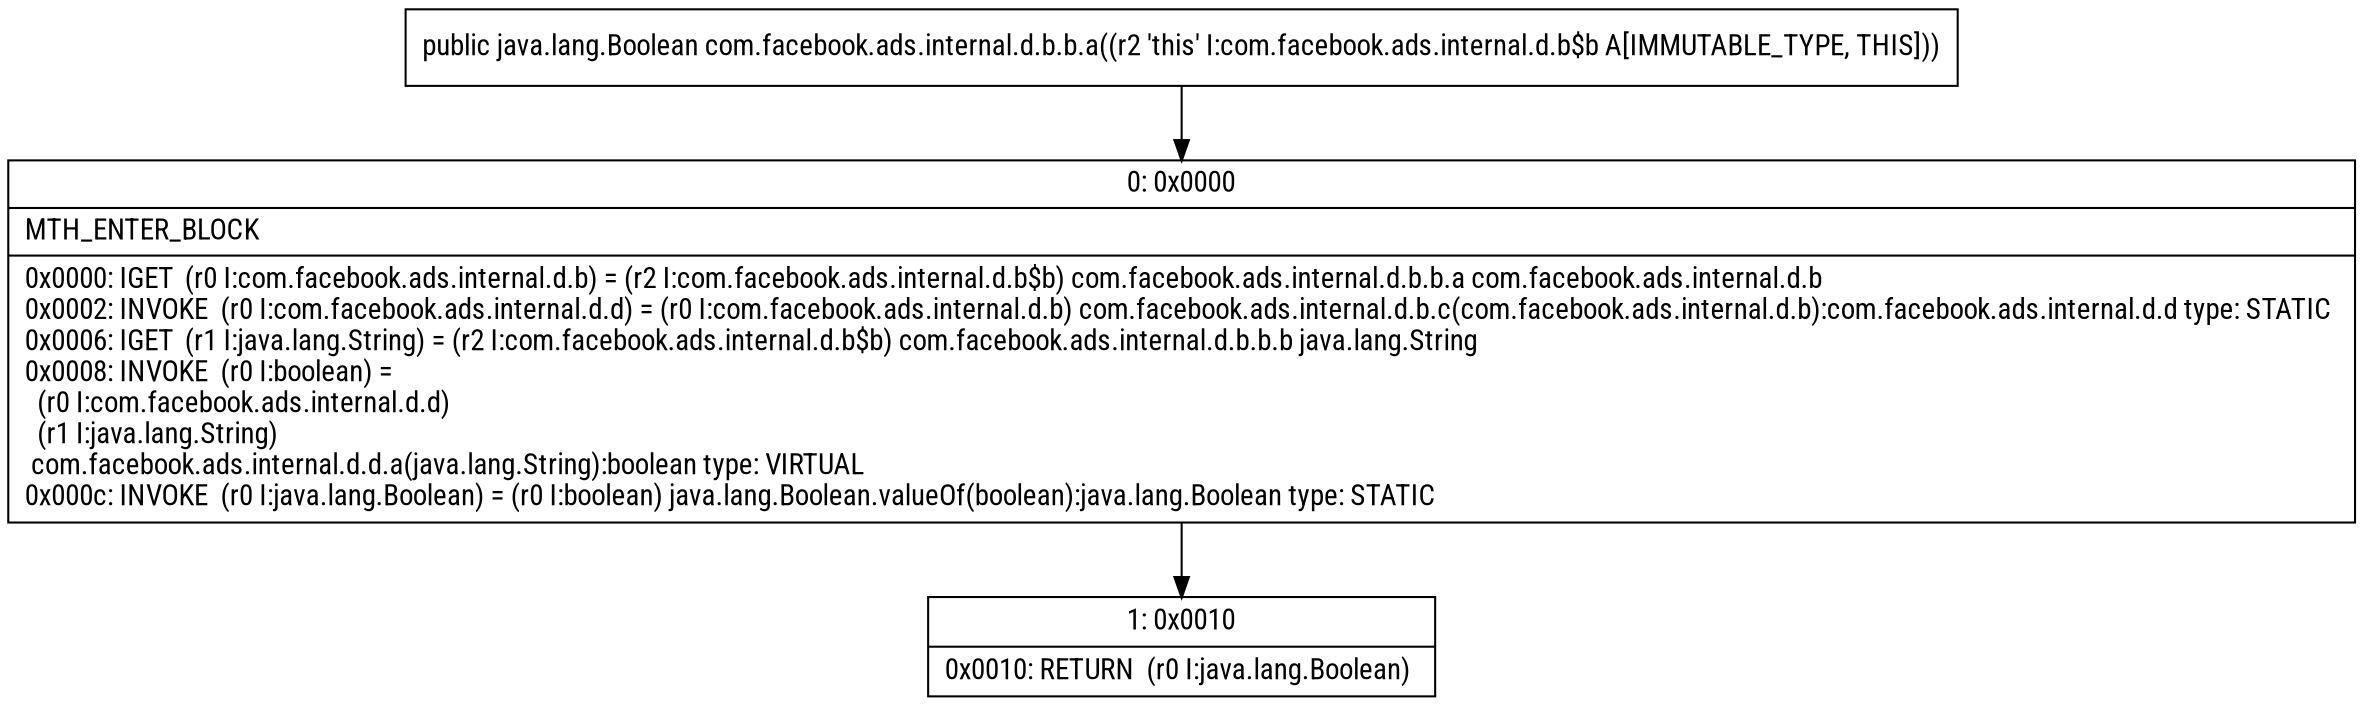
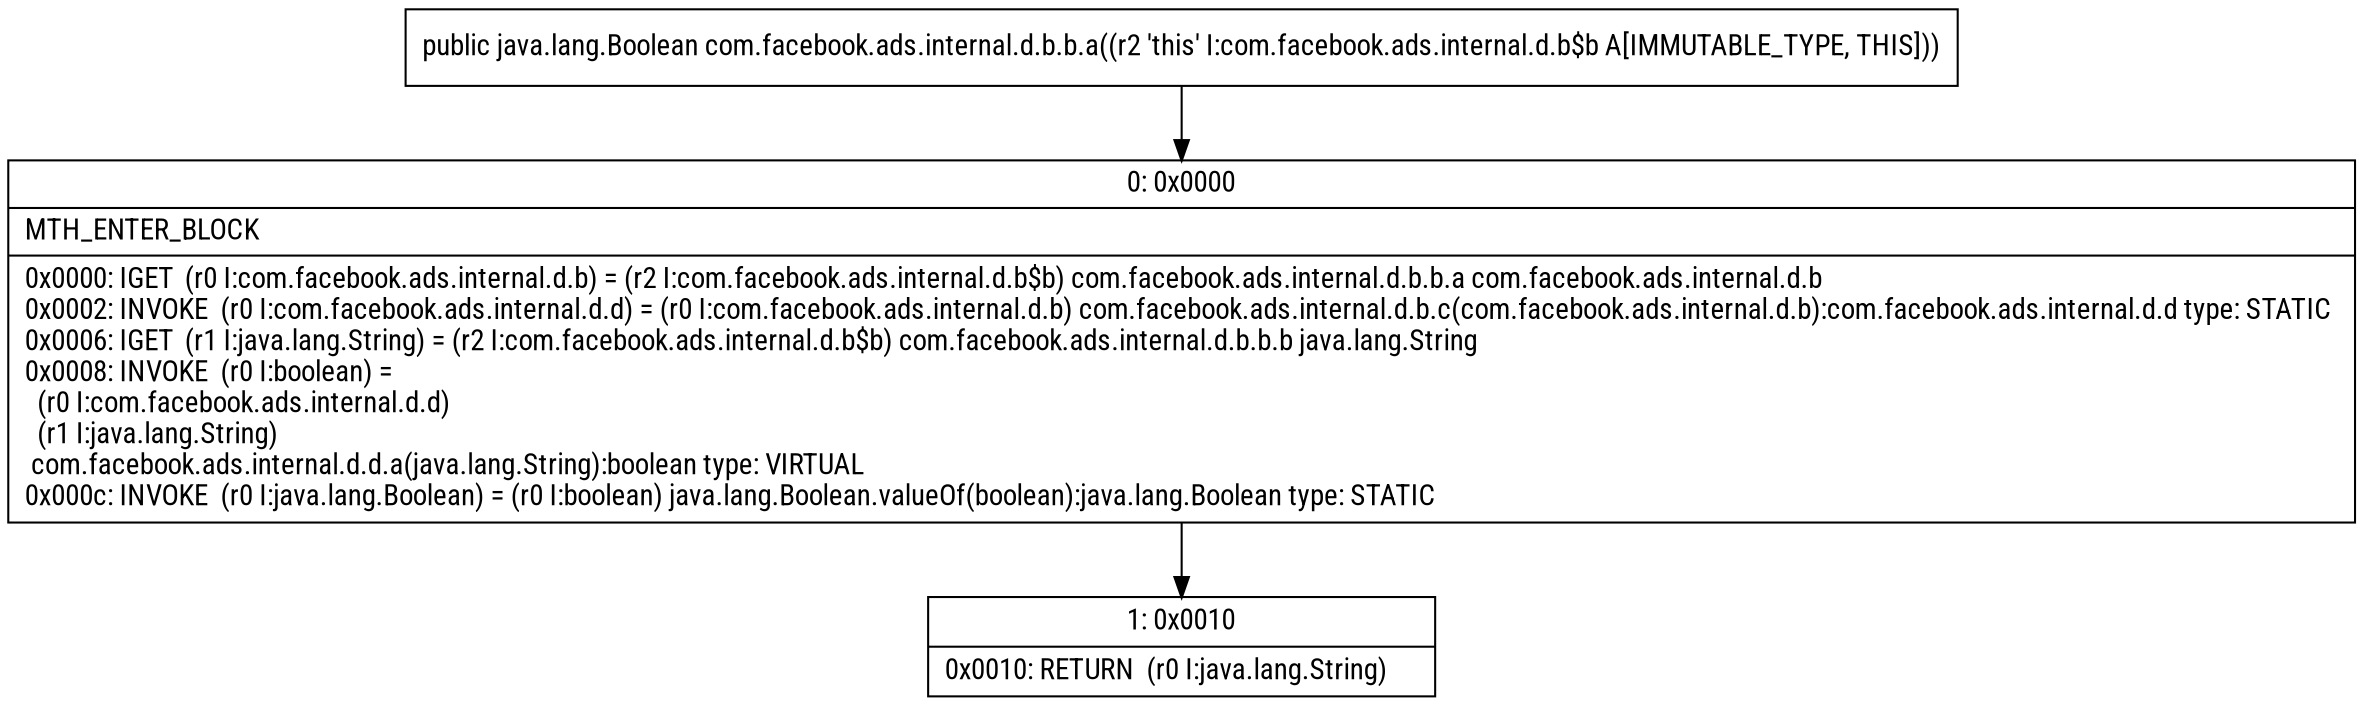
node "1: 0x0010": text "0x0010: RETURN  (r0 I:java.lang.Boolean)" -> "0x0010: RETURN  (r0 I:java.lang.String)"
